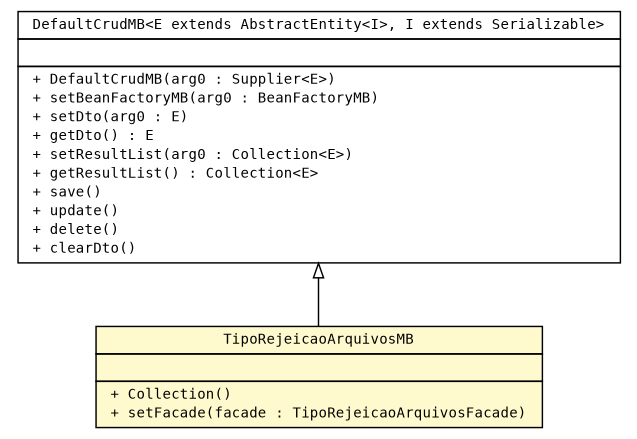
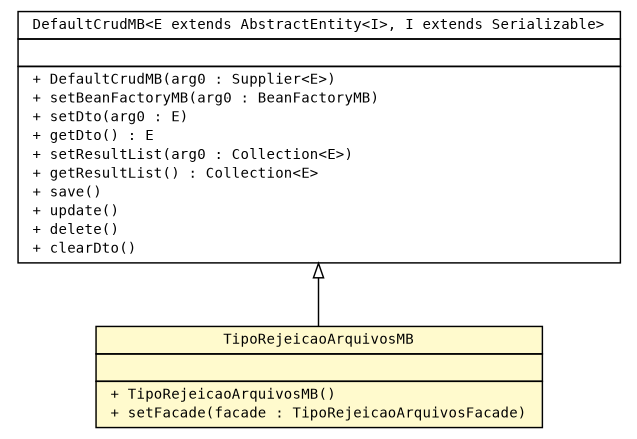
node "TipoRejeicaoArquivosMB": text "+ Collection()" -> "+ TipoRejeicaoArquivosMB()"
